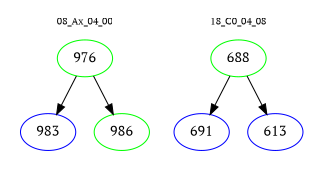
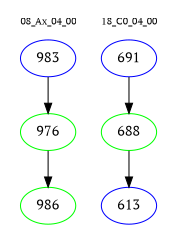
cluster "18_C0_04_08": label "18_C0_04_08" -> "18_C0_04_00"
edge "976" -> "983": reversed
edge "688" -> "691": reversed
